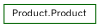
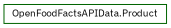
node "Product.Product": label "Product.Product" -> "OpenFoodFactsAPIData.Product"
